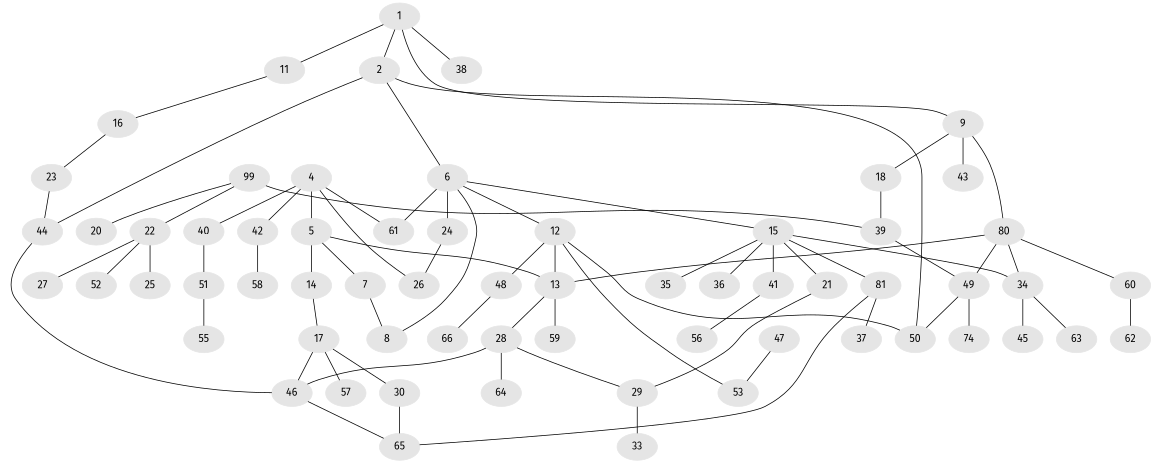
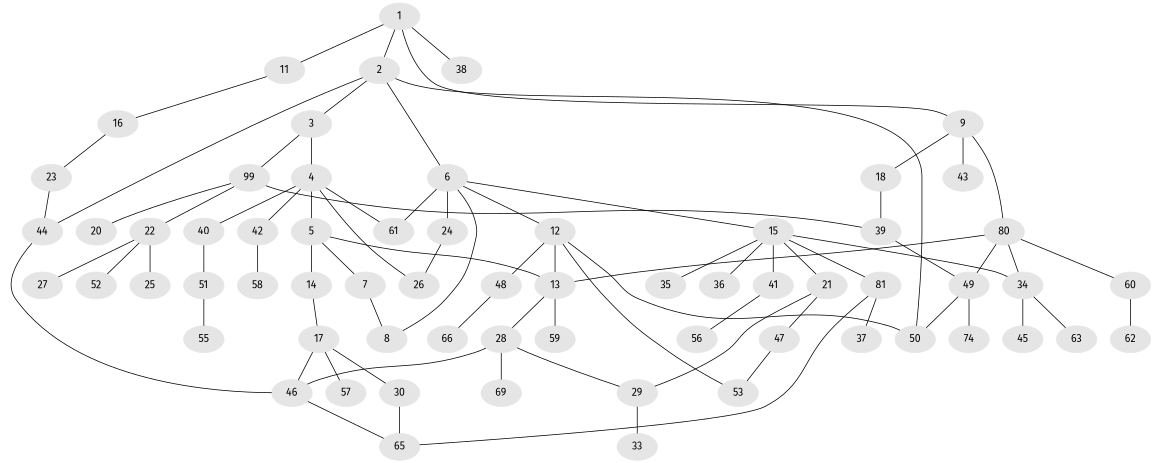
node "3": added
edge "21" -- "47": added
node "64": label "64" -> "69"
